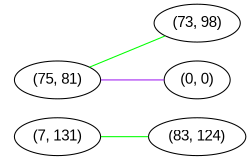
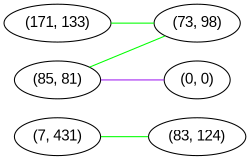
node "(171, 133)": added
node "(75, 81)": label "(75, 81)" -> "(85, 81)"
node "(7, 131)": label "(7, 131)" -> "(7, 431)"
